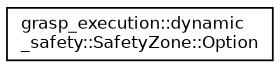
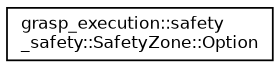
node "grasp_execution::dynamic _safety::SafetyZone::Option": label "grasp_execution::dynamic _safety::SafetyZone::Option" -> "grasp_execution::safety _safety::SafetyZone::Option"
